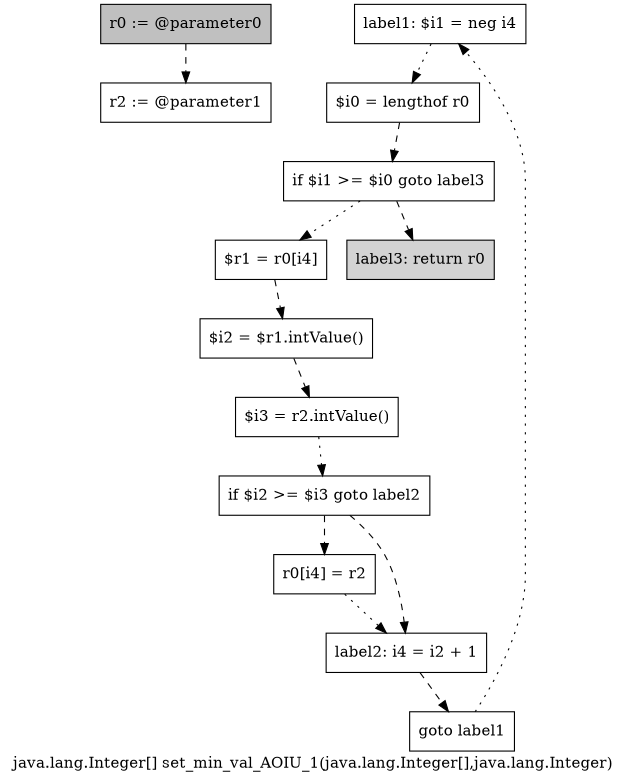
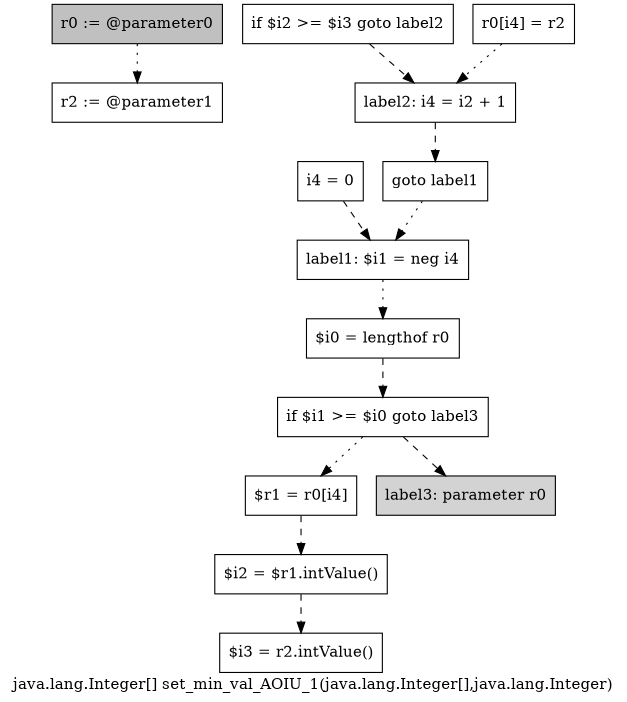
edge "r0 := @parameter0" -> "r2 := @parameter1": style dashed -> dotted
node "i4 = 0": added
node "label3: return r0": label "label3: return r0" -> "label3: parameter r0"
edge "$i3 = r2.intValue()" -> "if $i2 >= $i3 goto label2": removed
edge "if $i2 >= $i3 goto label2" -> "r0[i4] = r2": removed
